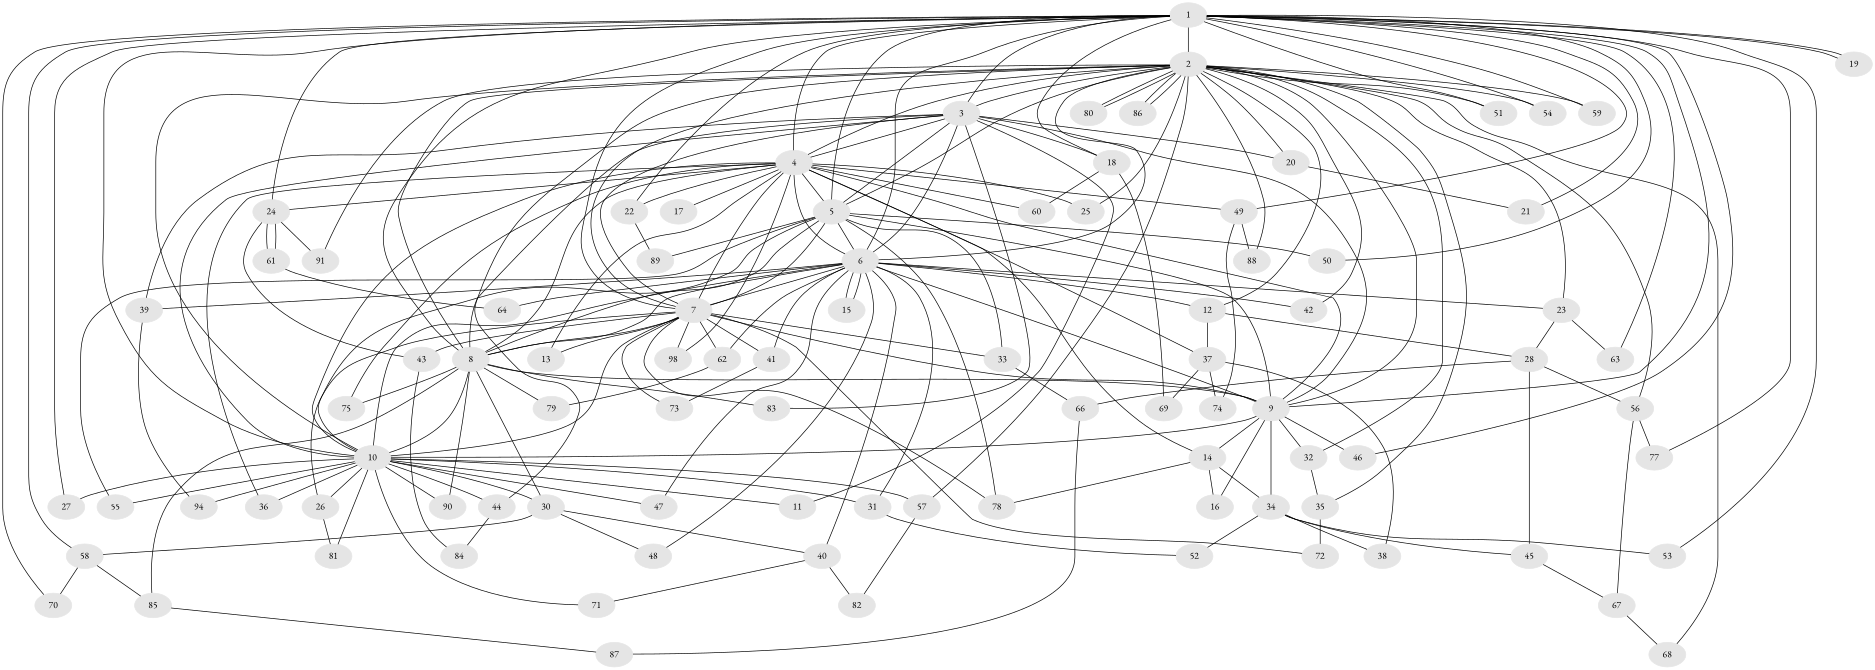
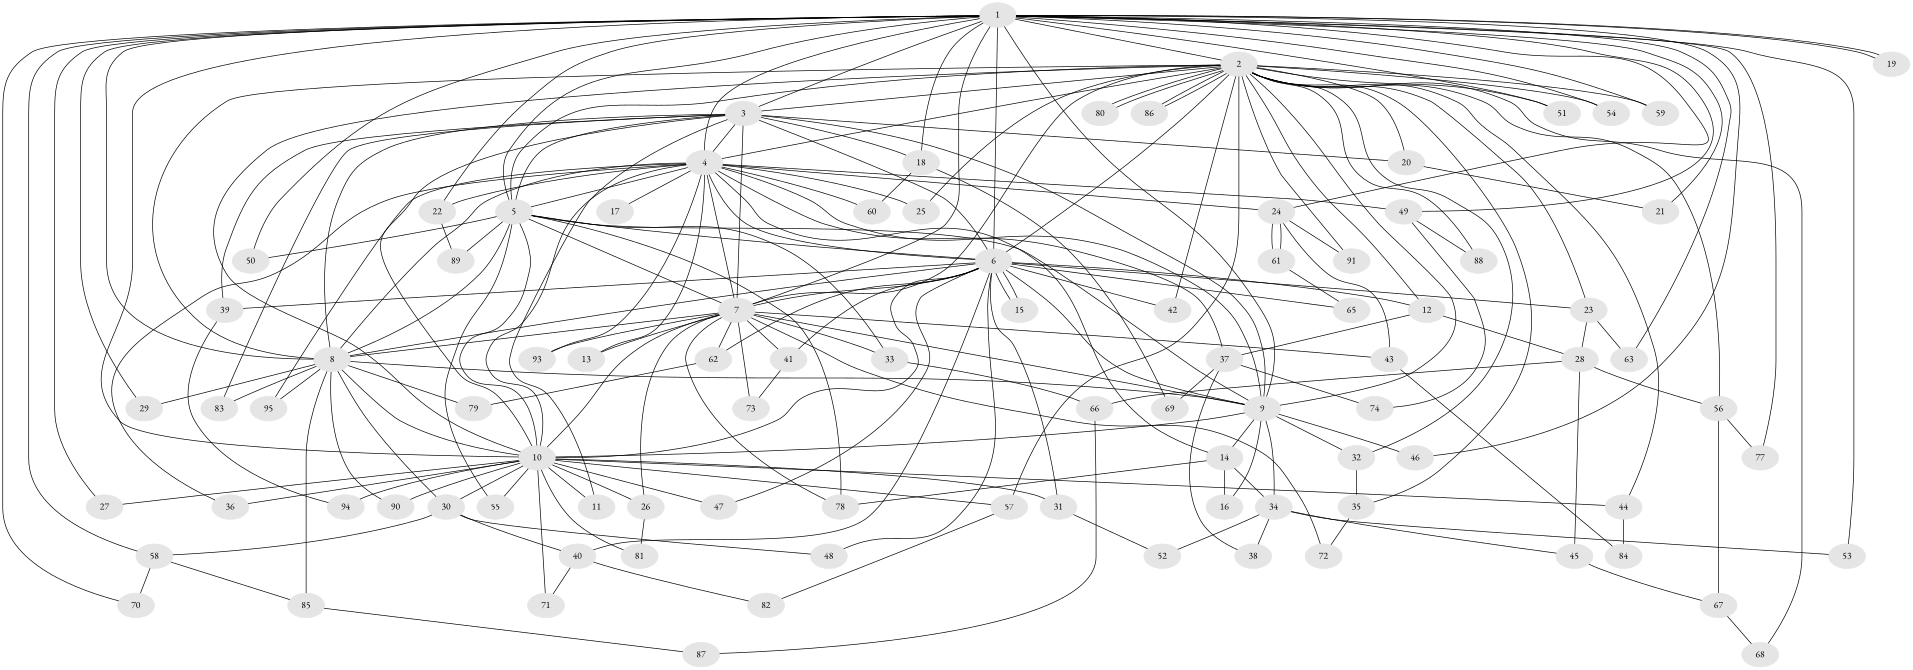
node "64": label "64" -> "65"
node "98": label "98" -> "93"
node "29": added
node "75": label "75" -> "95"
